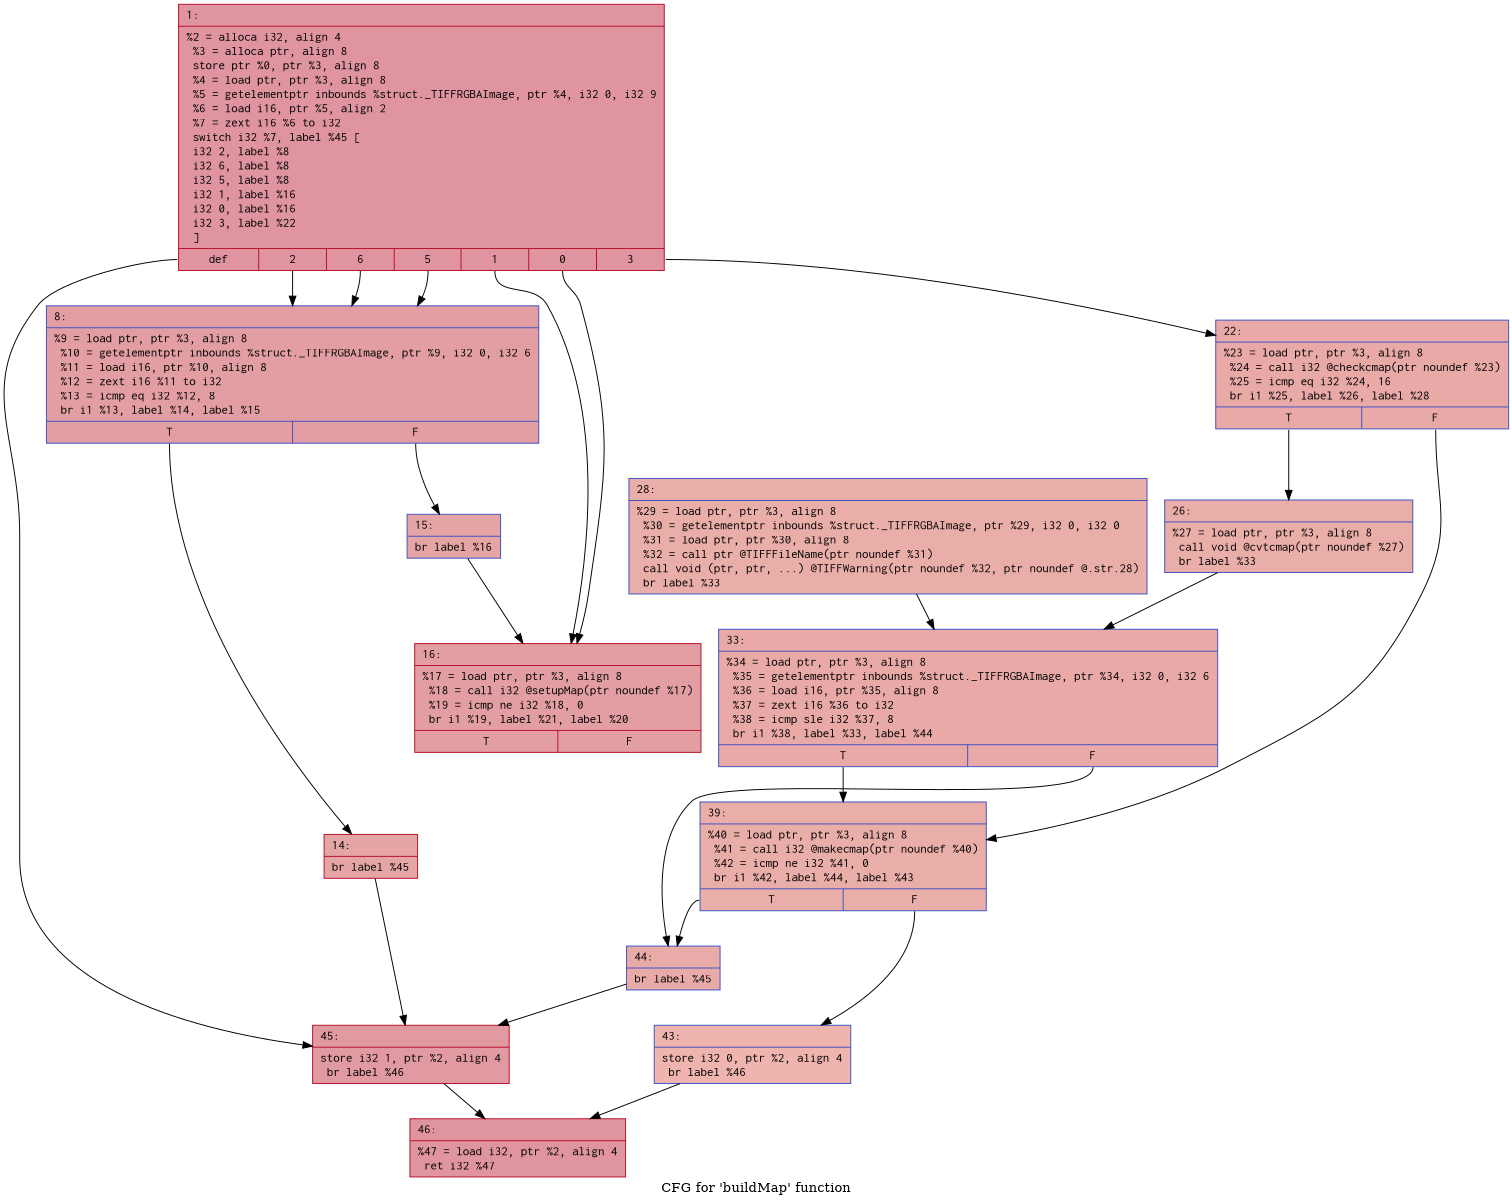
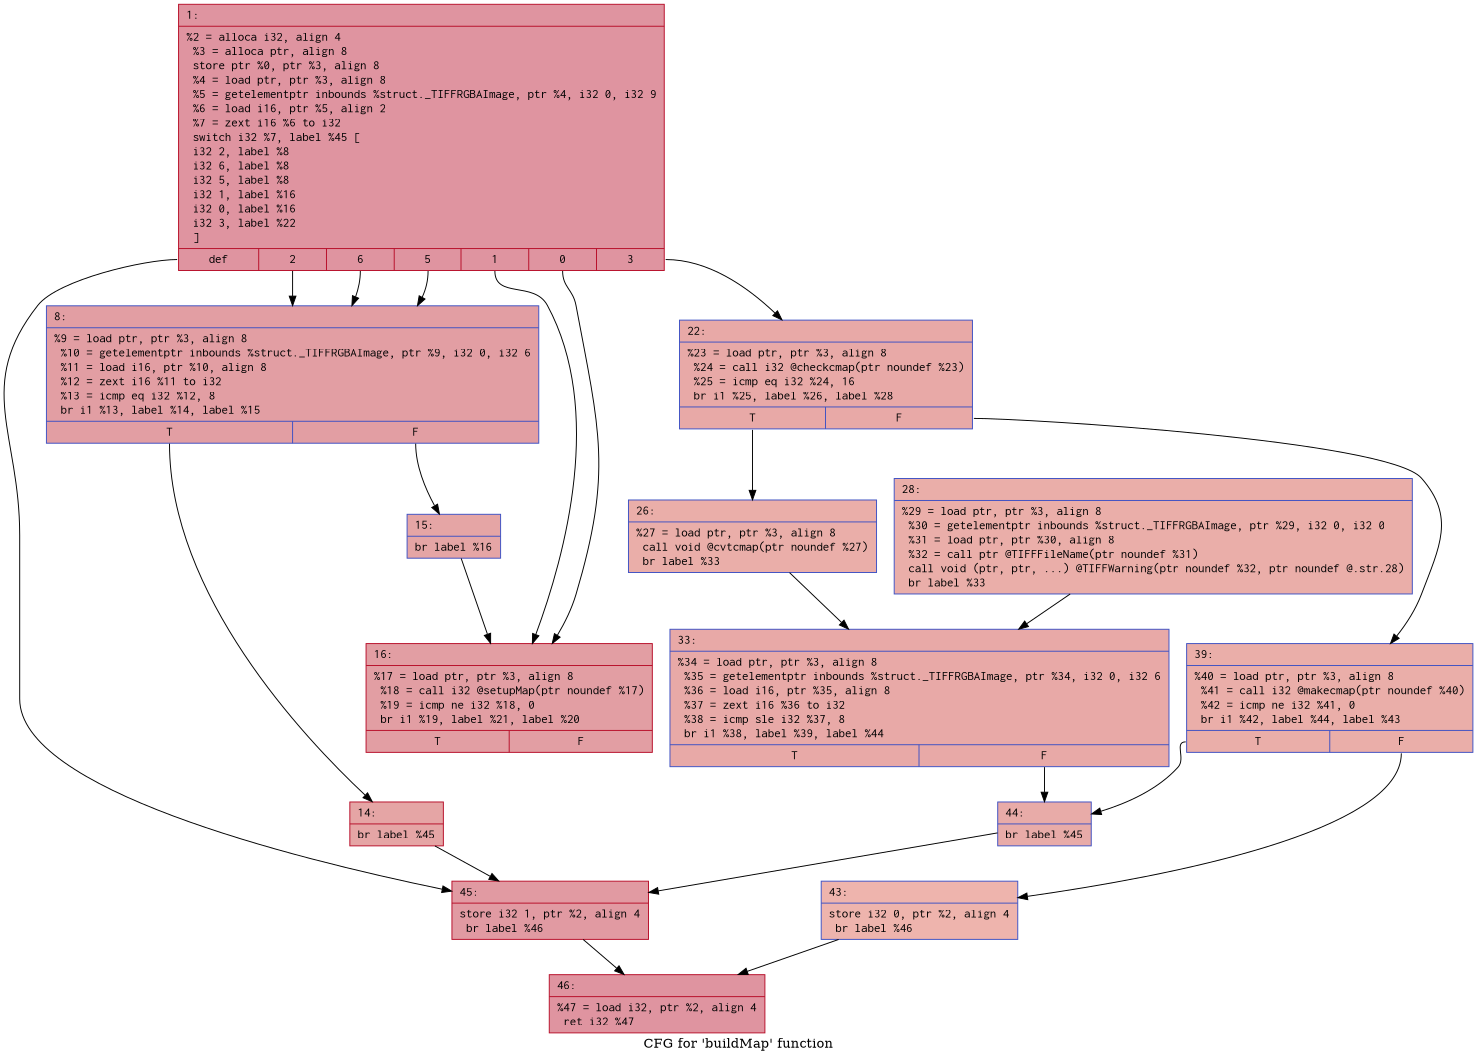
node "33:": text "br i1 %38, label %33, label %44" -> "br i1 %38, label %39, label %44"
edge "33:" -> "39:": removed
